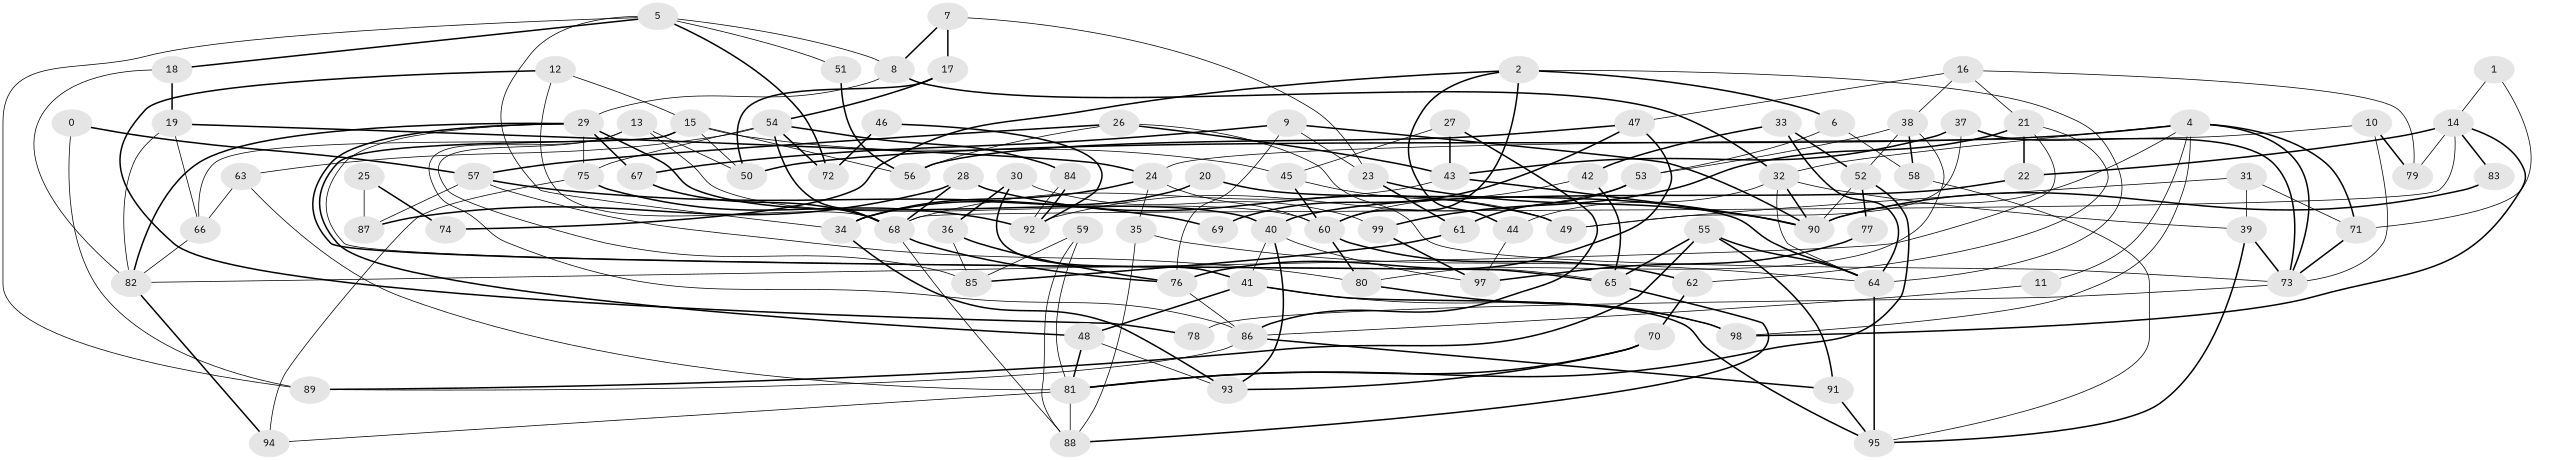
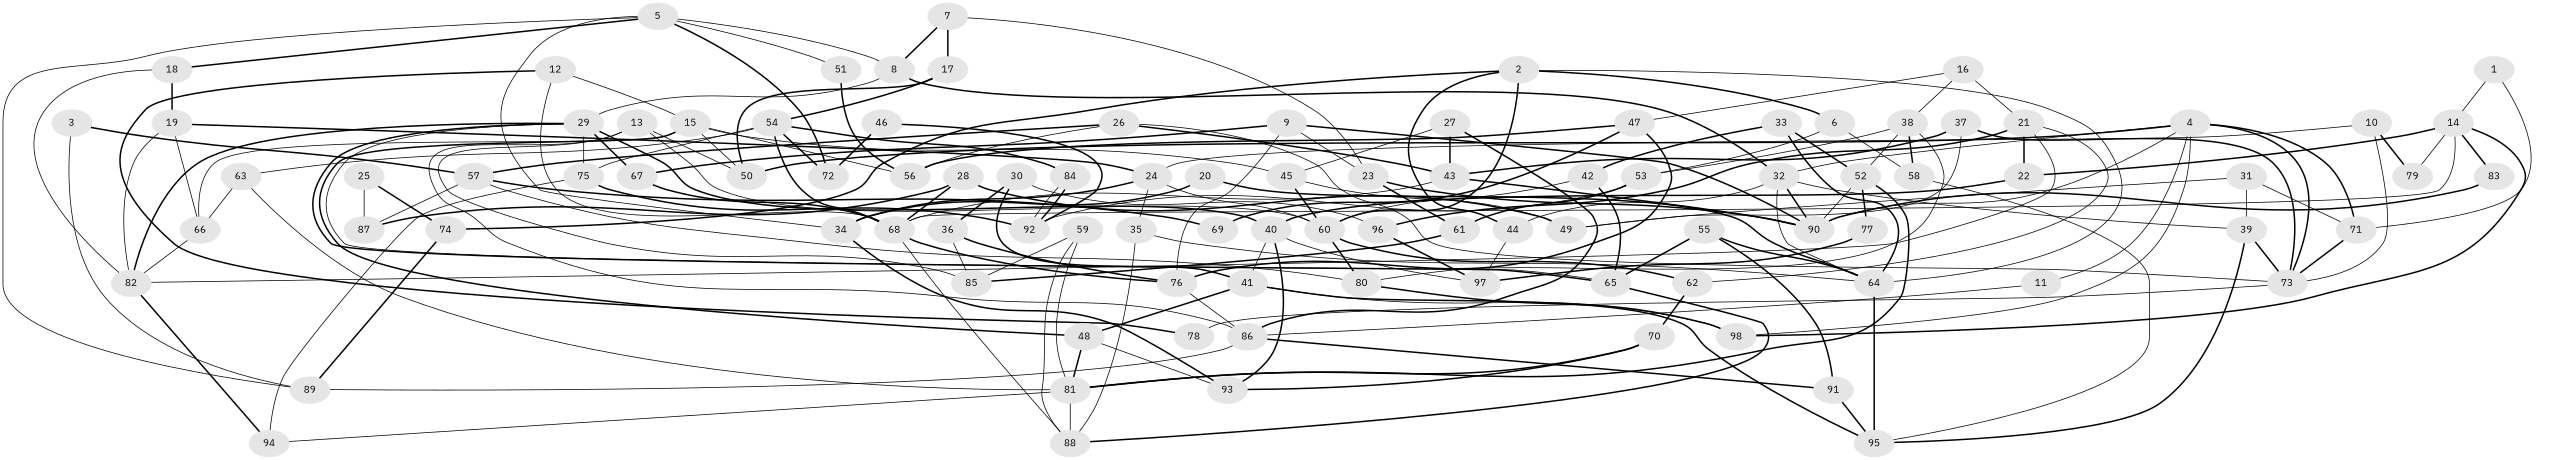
edge "16" -- "79": removed
node "0": label "0" -> "3"
node "99": label "99" -> "96"
edge "55" -- "89": now "74" -- "89"
